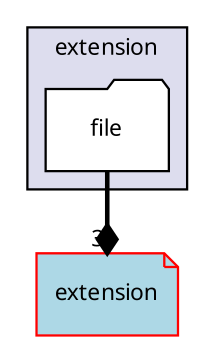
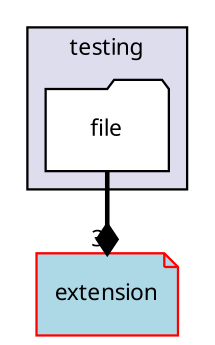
cluster "extension": label "extension" -> "testing"
